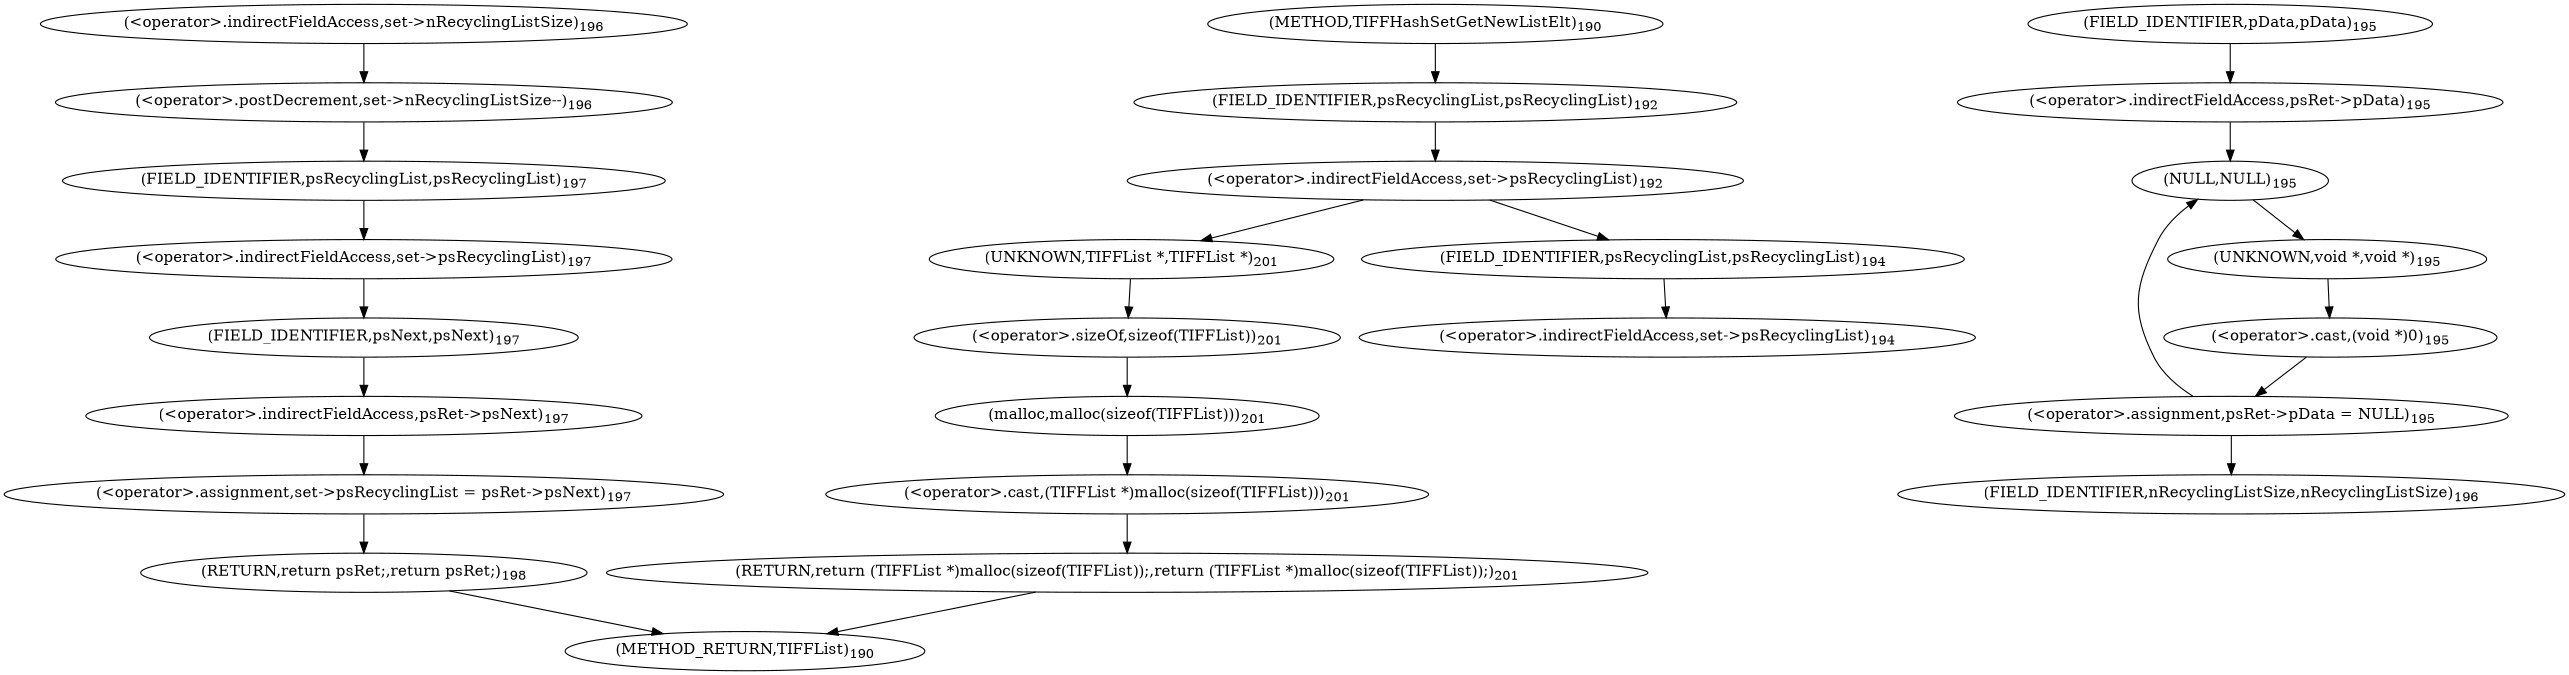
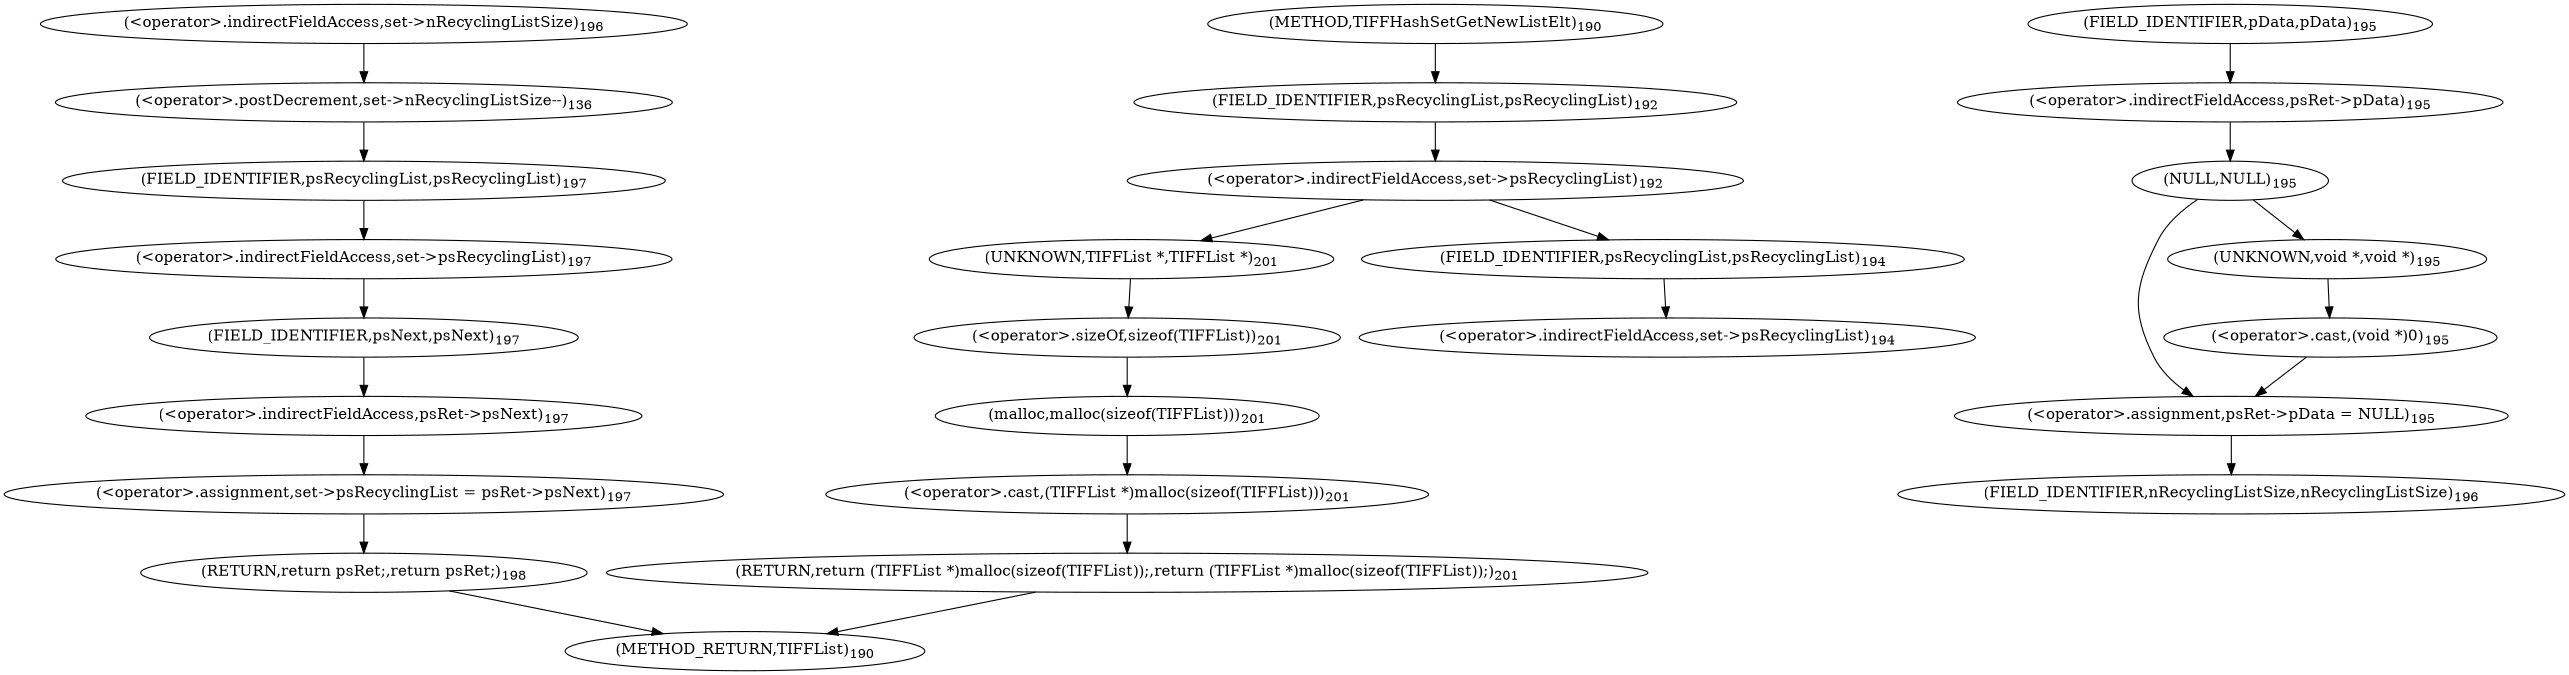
node "(<operator>.postDecrement,set->nRecyclingListSize--)": text "196" -> "136"
edge "(<operator>.assignment,psRet->pData = NULL)" -> "(NULL,NULL)": reversed
